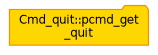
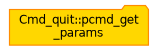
node "Cmd_quit::pcmd_get _quit": label "Cmd_quit::pcmd_get _quit" -> "Cmd_quit::pcmd_get _params"
